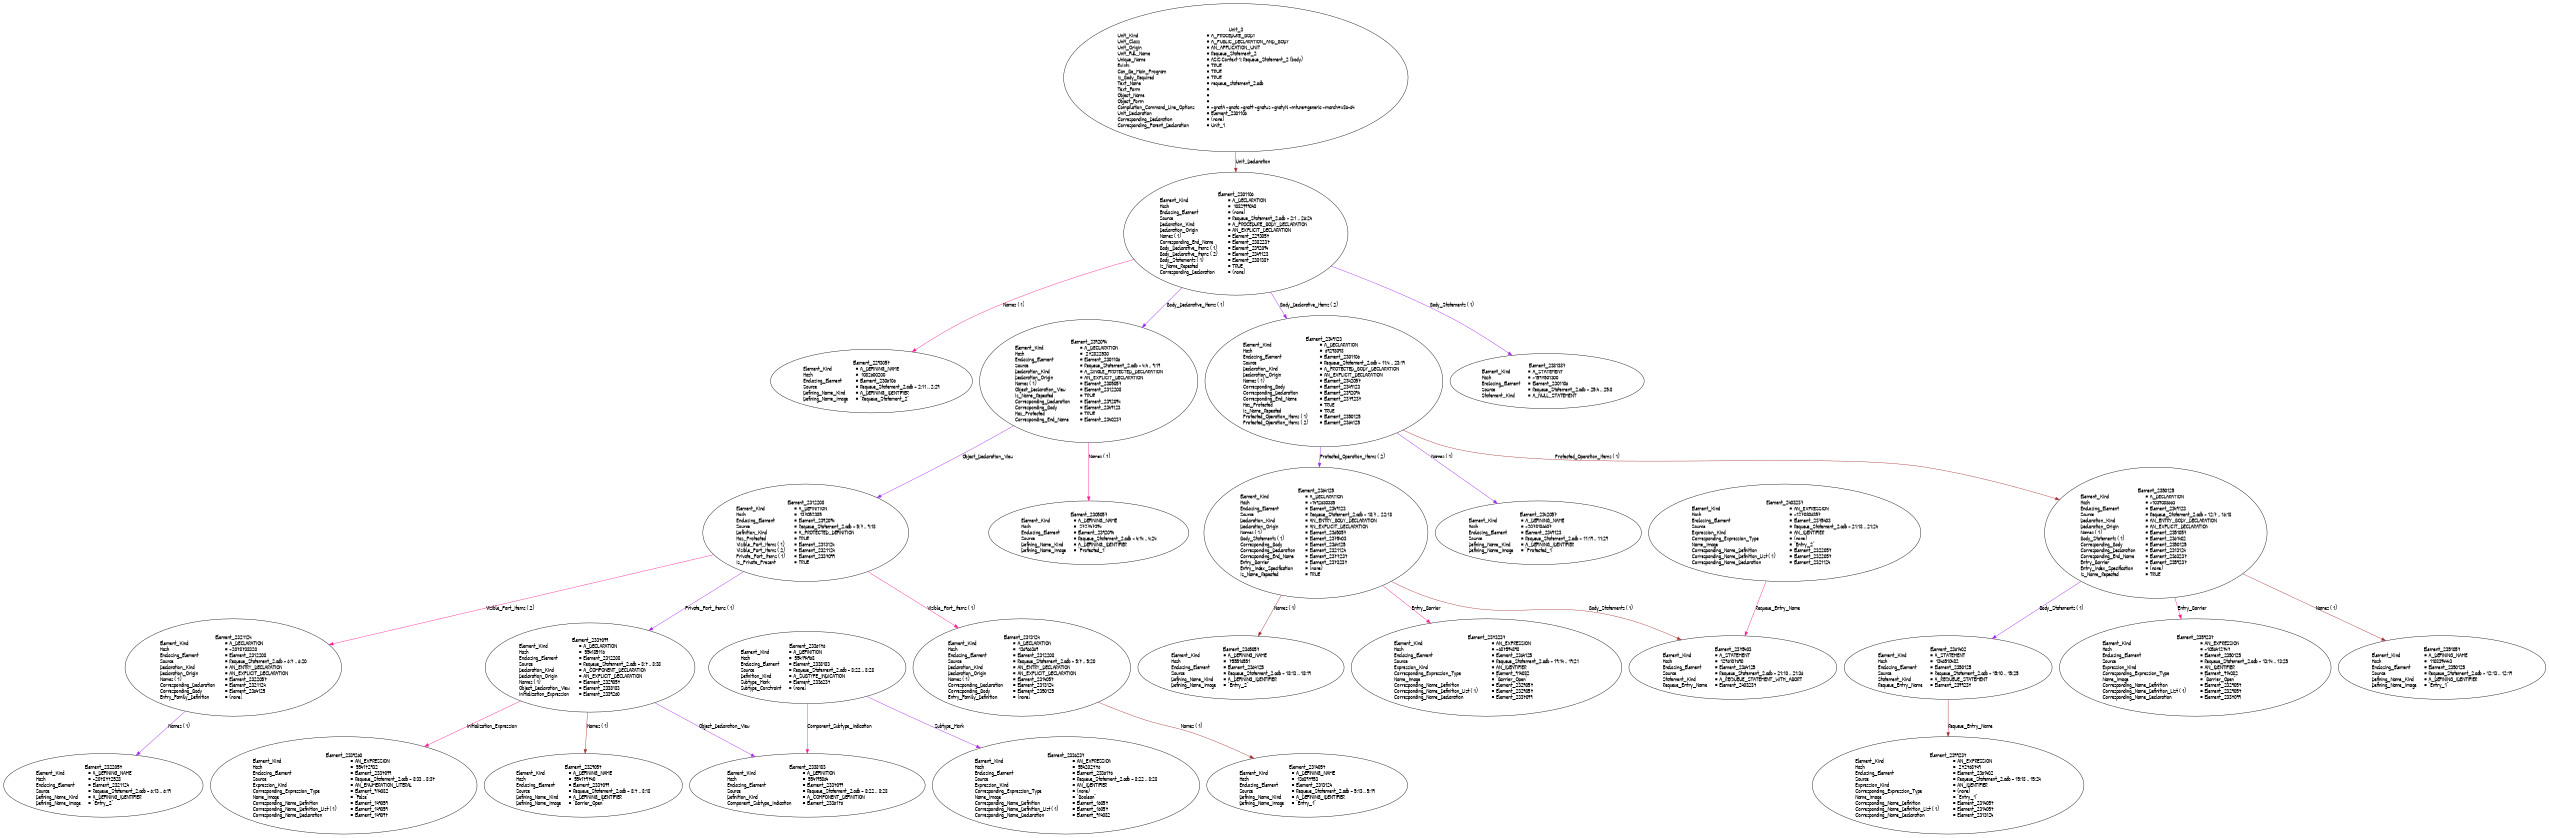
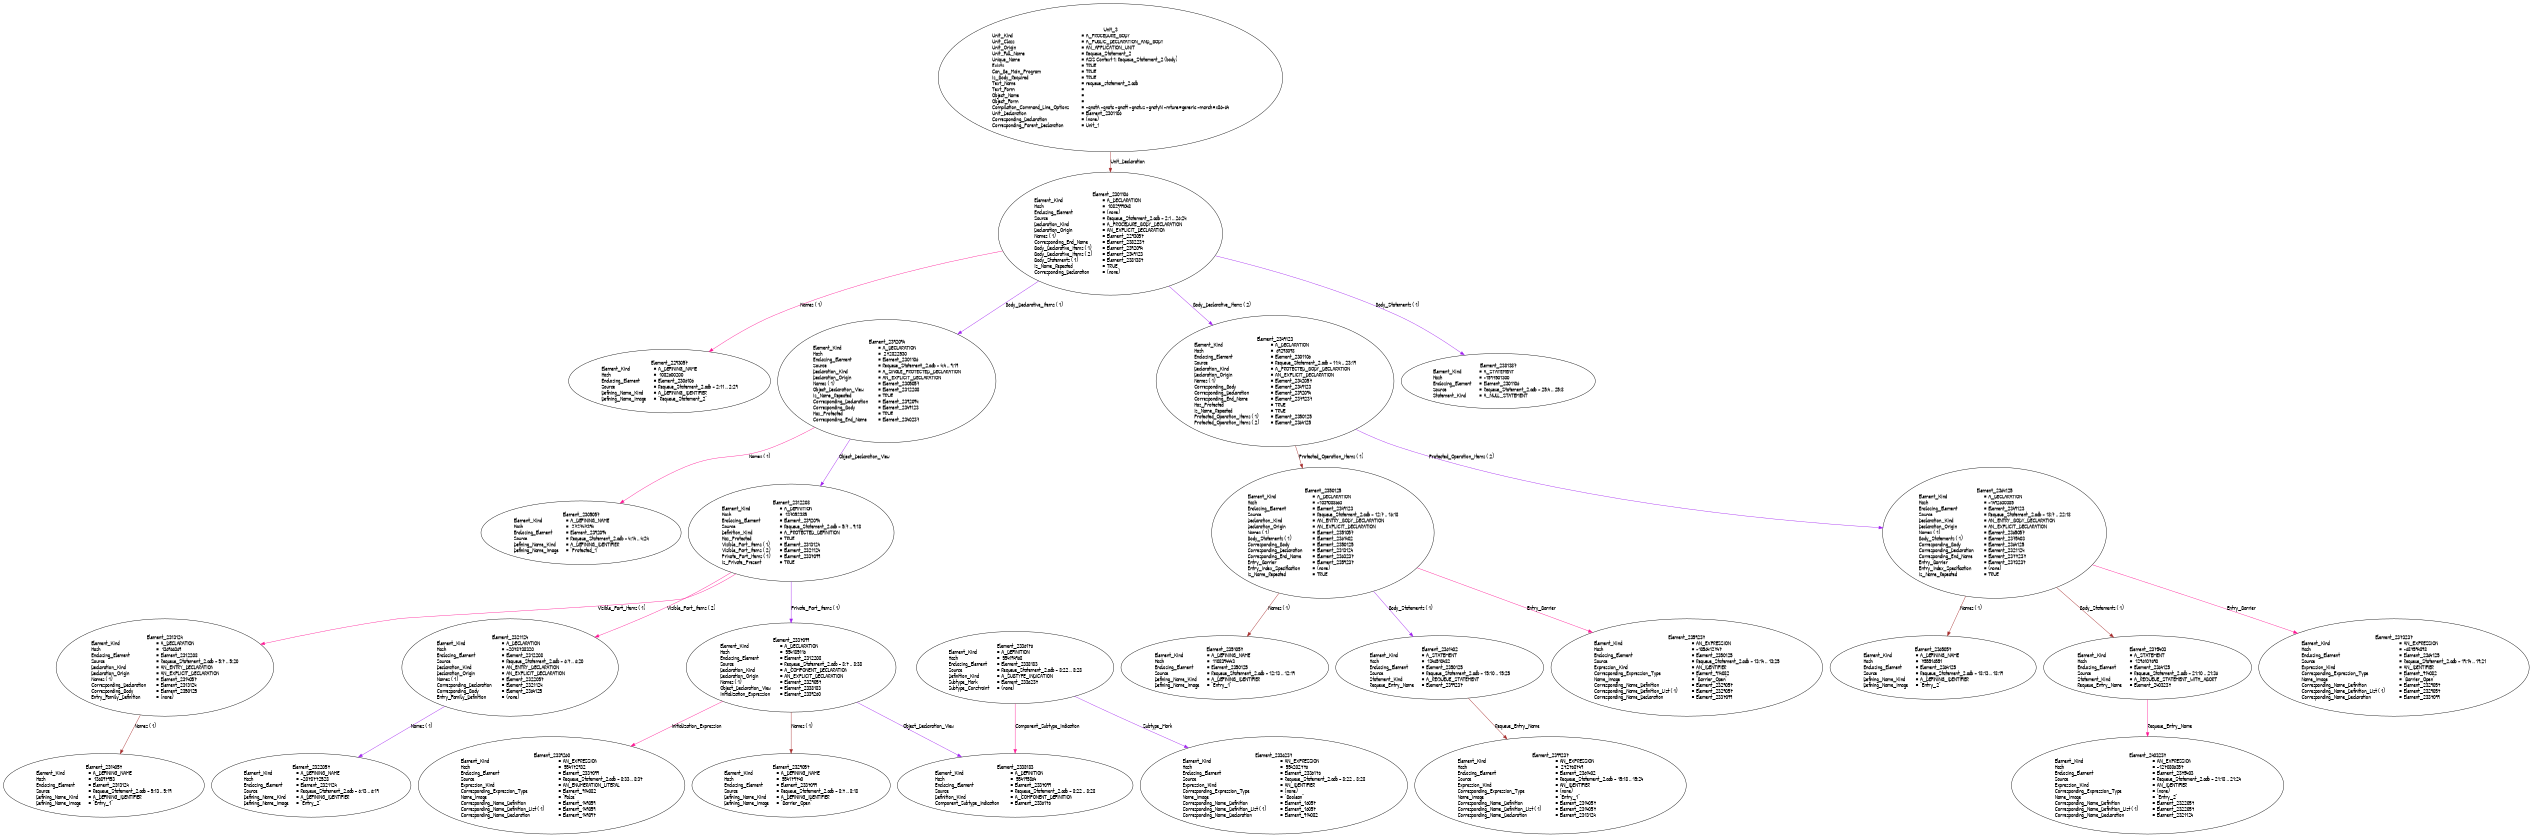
node "Element_2342057": removed
edge "Element_2403237" -> "Element_2375403": reversed
